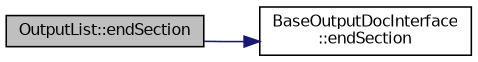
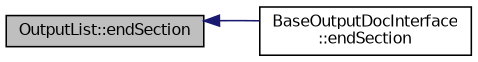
edge "OutputList::endSection" -> "BaseOutputDocInterface ::endSection": reversed
